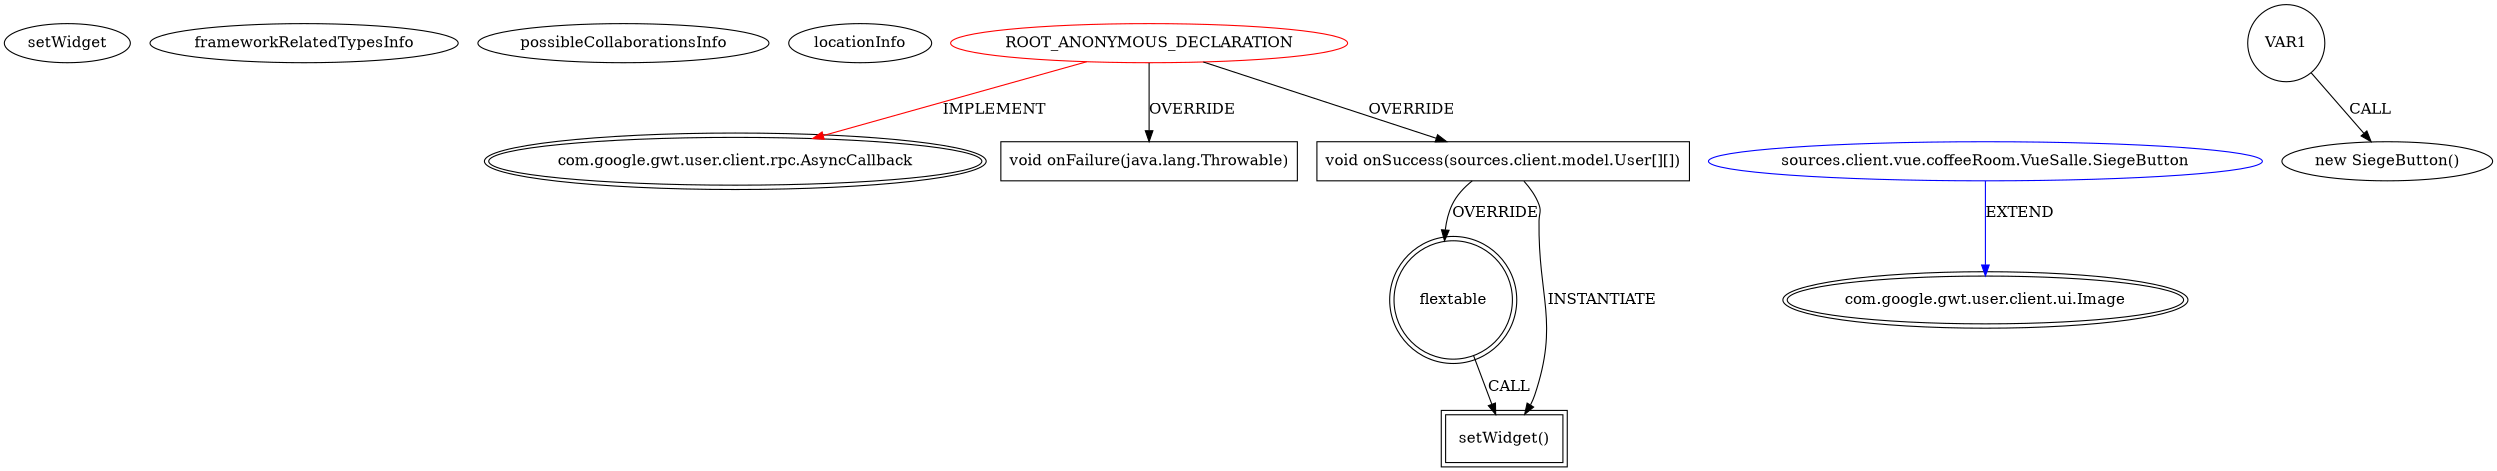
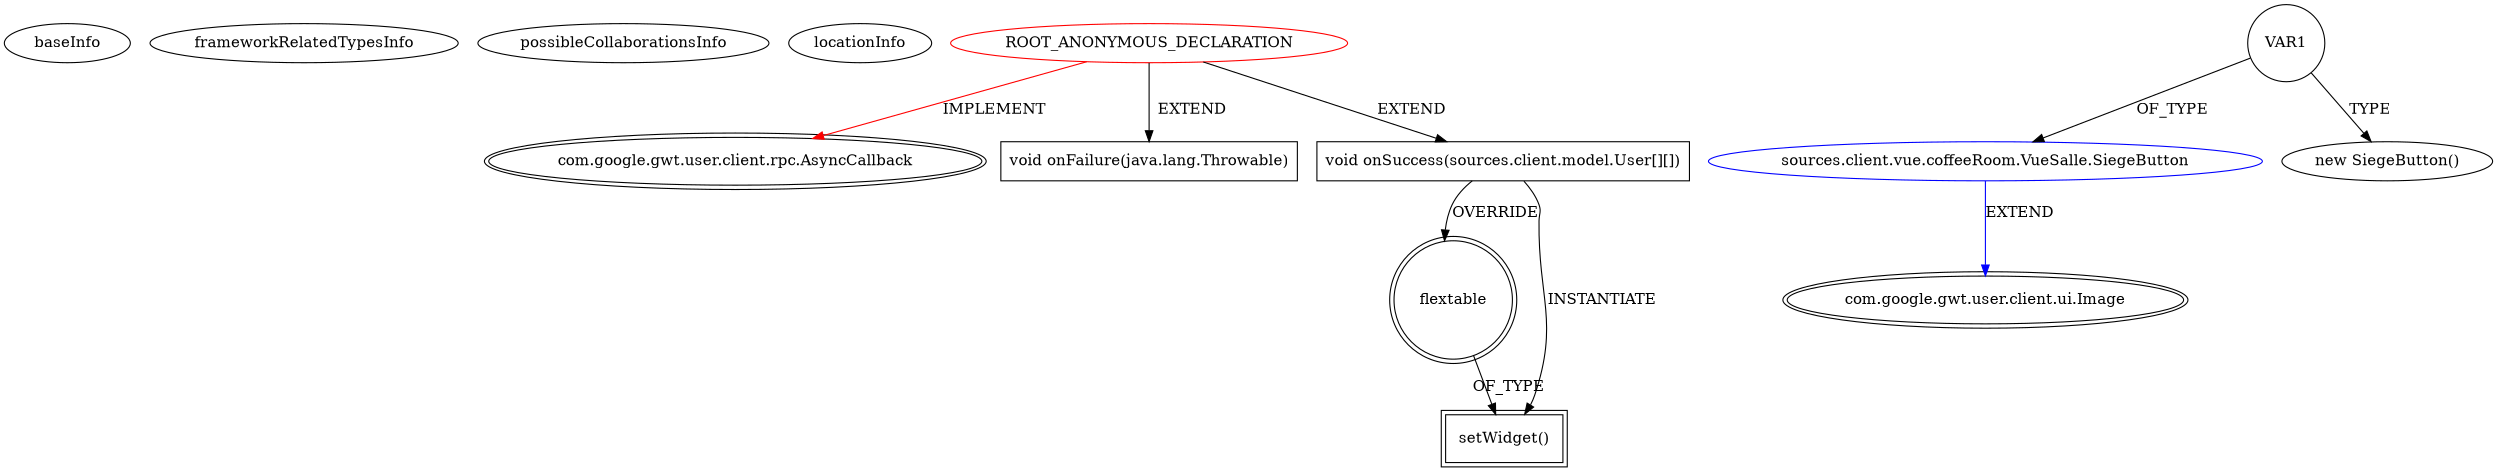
node "setWidget": label "setWidget" -> "baseInfo"
edge "VAR1" -> "sources.client.vue.coffeeRoom.VueSalle.SiegeButton": added, label "OF_TYPE"
edge "ROOT_ANONYMOUS_DECLARATION" -> "void onFailure(java.lang.Throwable)": label "OVERRIDE" -> "EXTEND"
edge "ROOT_ANONYMOUS_DECLARATION" -> "void onSuccess(sources.client.model.User[][])": label "OVERRIDE" -> "EXTEND"
edge "VAR1" -> "new SiegeButton()": label "CALL" -> "TYPE"
edge "flextable" -> "setWidget()": label "CALL" -> "OF_TYPE"
